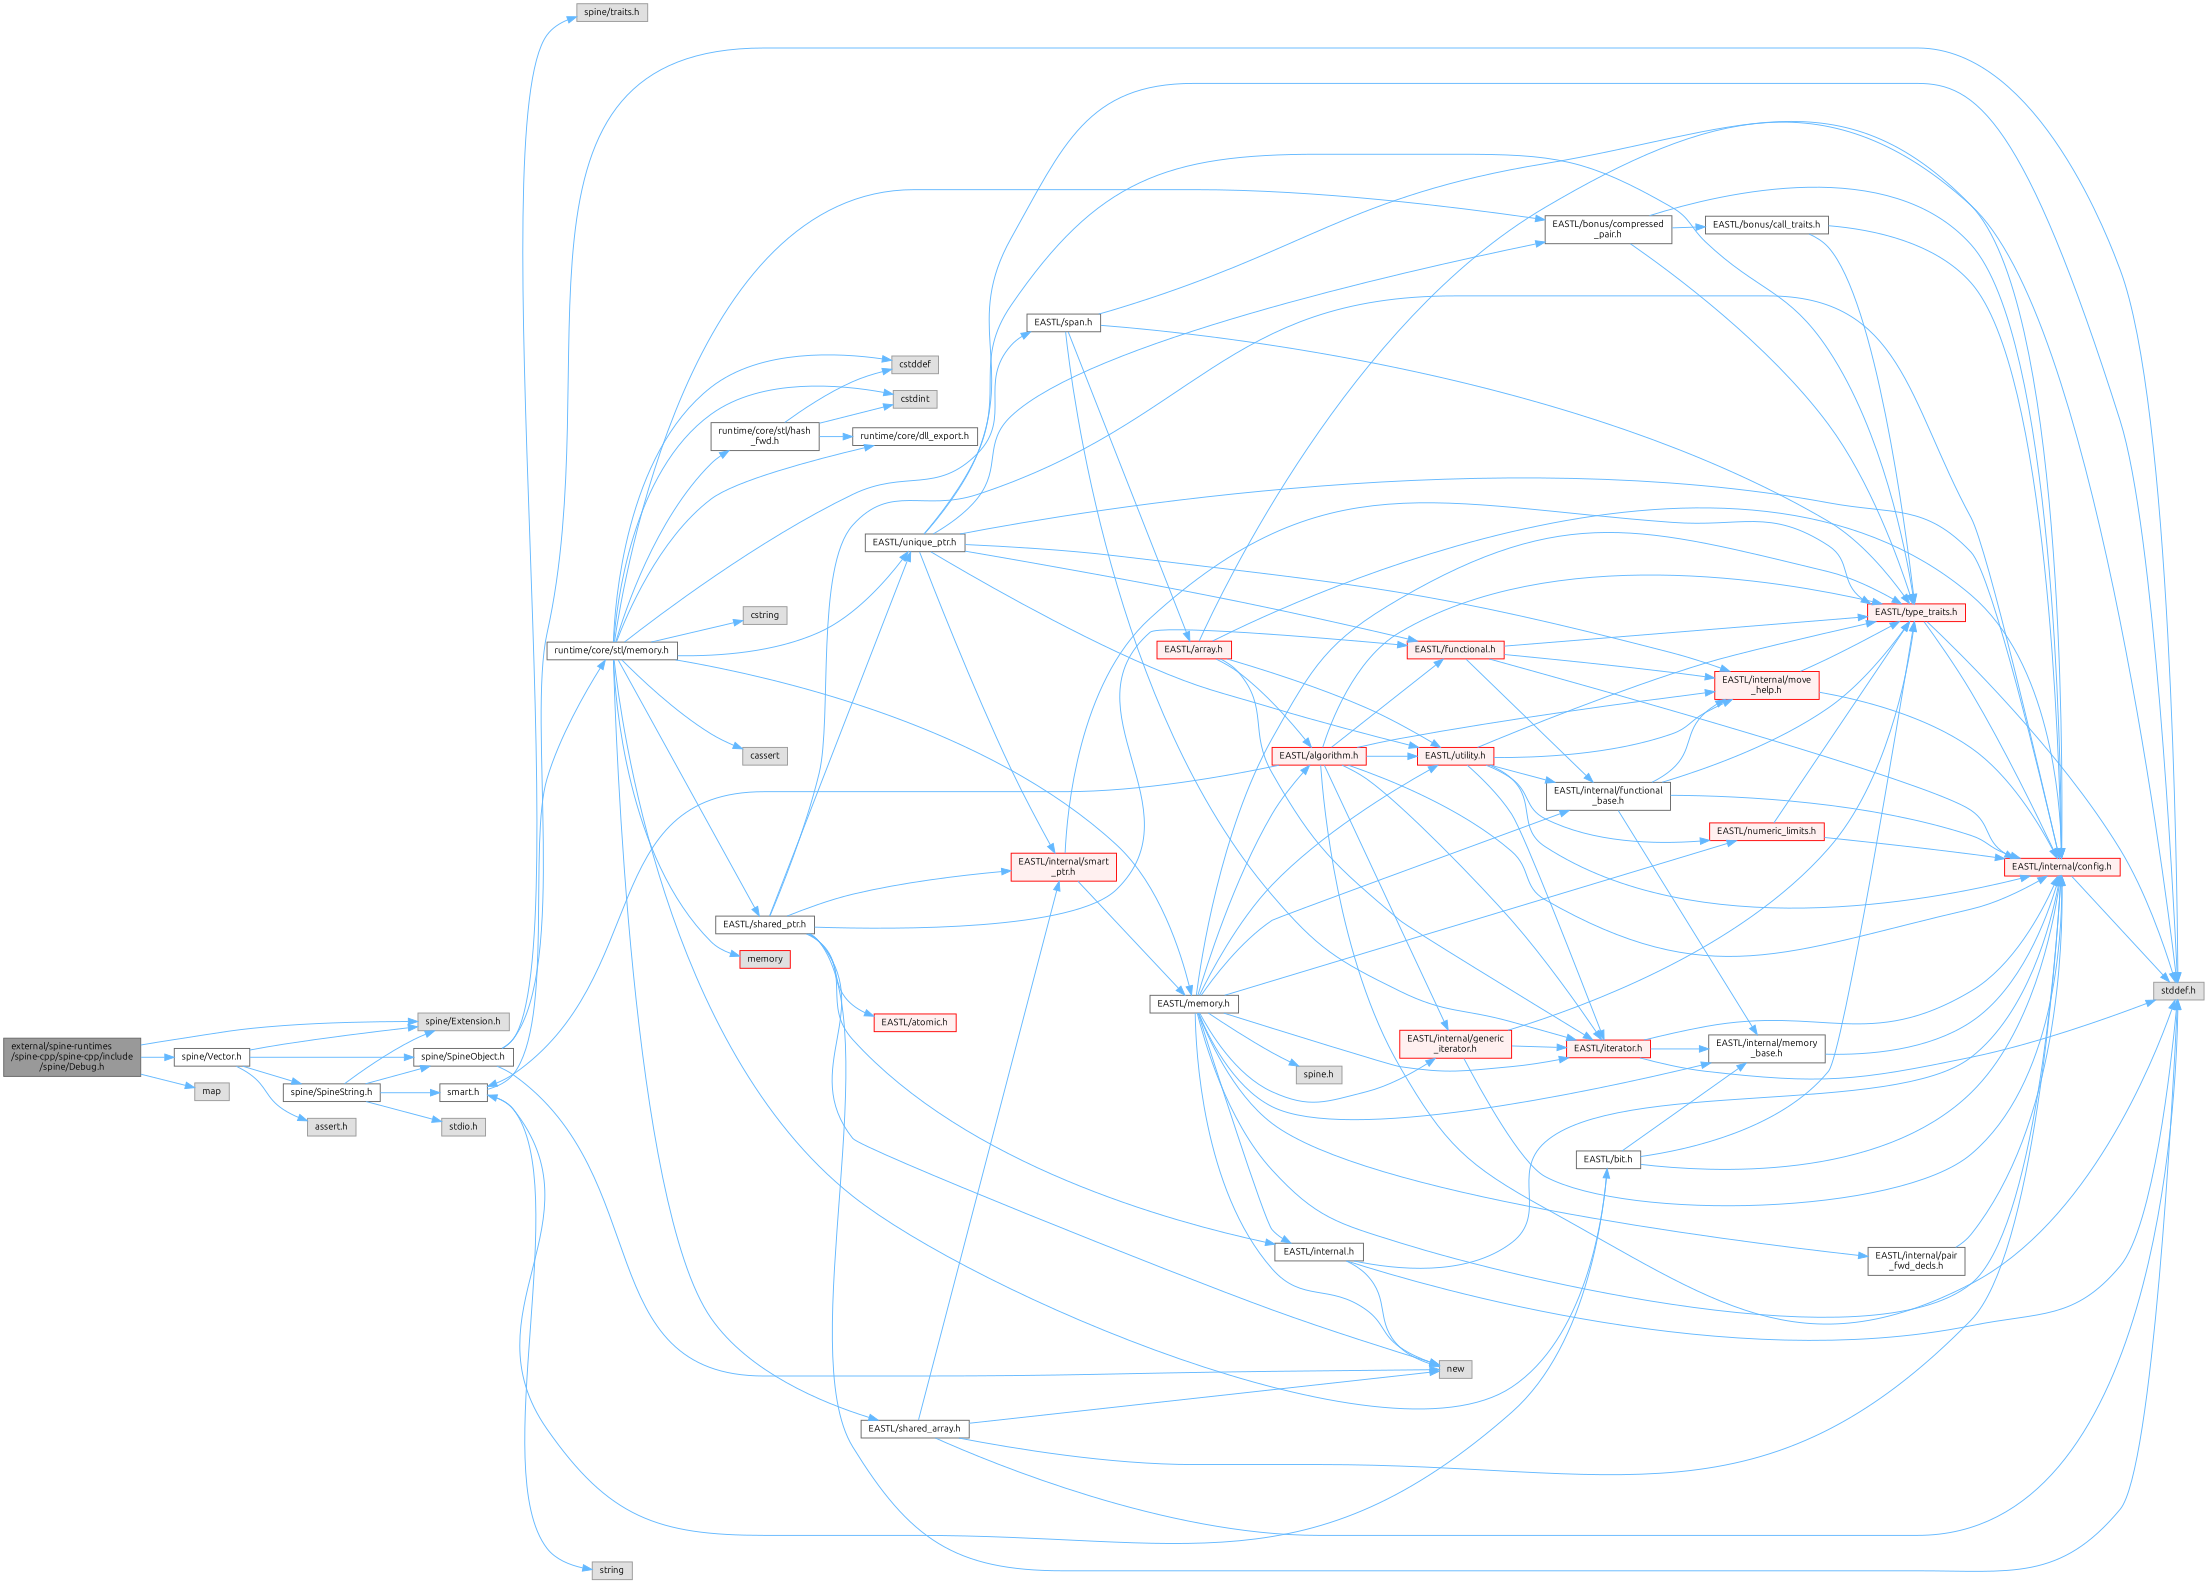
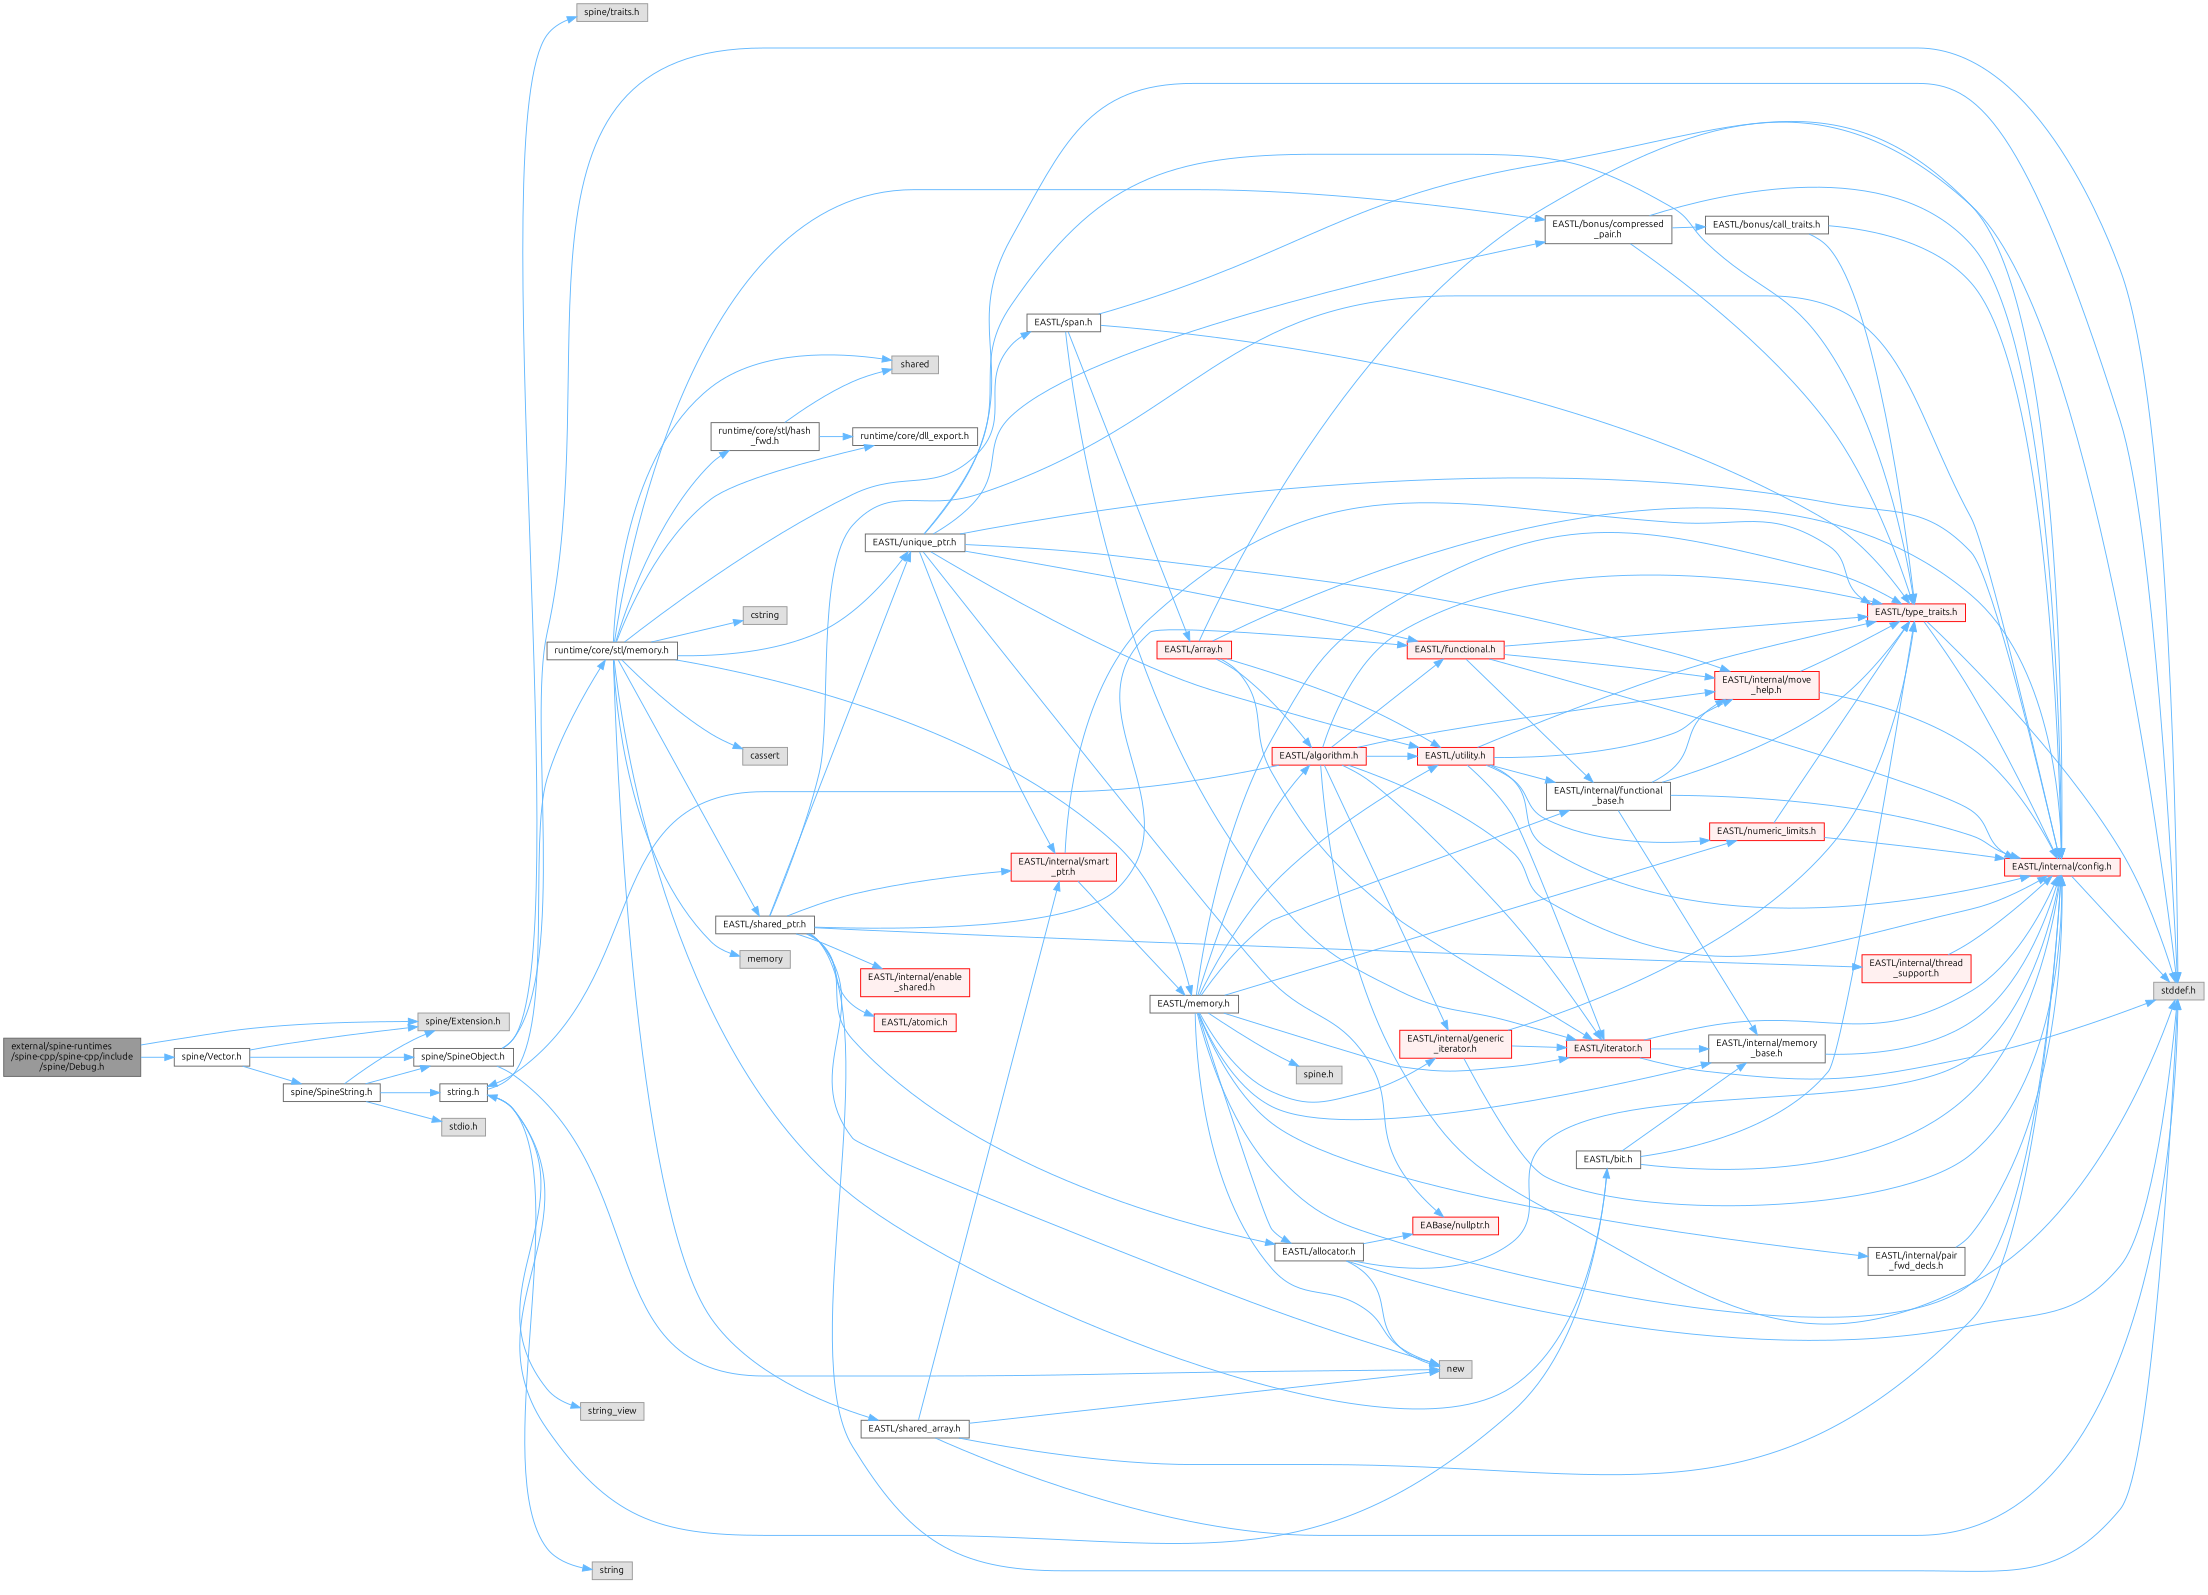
node "cstddef": label "cstddef" -> "shared"
node "cstdint": removed
node "memory": color red -> grey60
node "EASTL/internal/thread _support.h": added
node "EASTL/internal/enable _shared.h": added
node "map": removed
node "smart.h": label "smart.h" -> "string.h"
node "assert.h": removed
node "EABase/nullptr.h": added
node "EASTL/internal.h": label "EASTL/internal.h" -> "EASTL/allocator.h"
node "string_view": added
